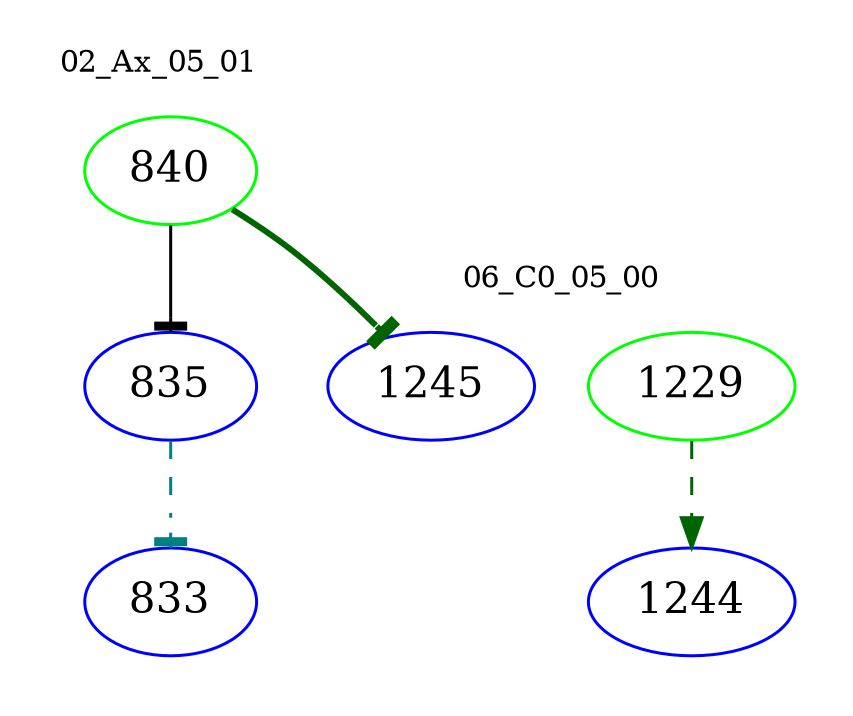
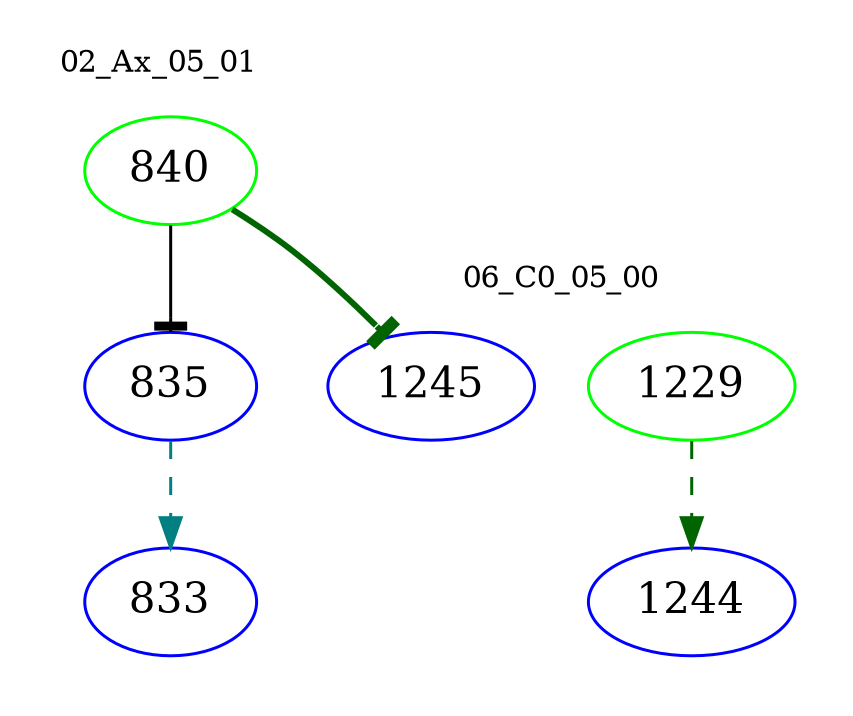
edge "835" -> "833": arrowhead tee -> normal
